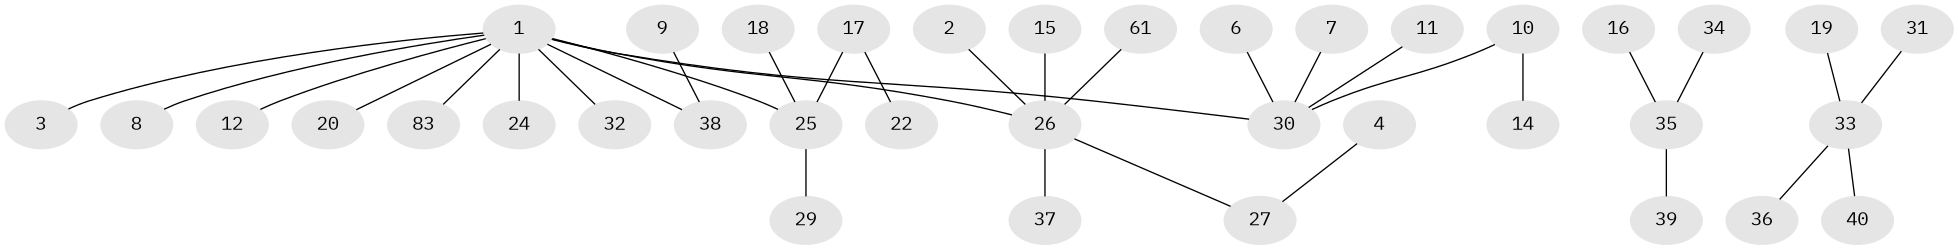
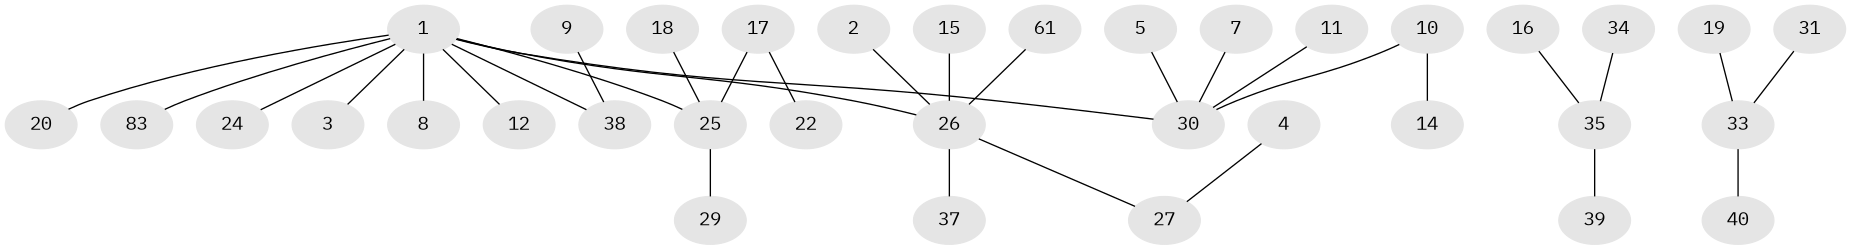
node "6": label "6" -> "5"
node "32": removed
node "36": removed
